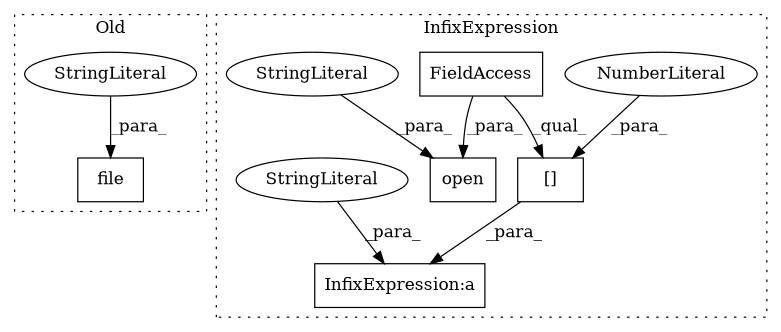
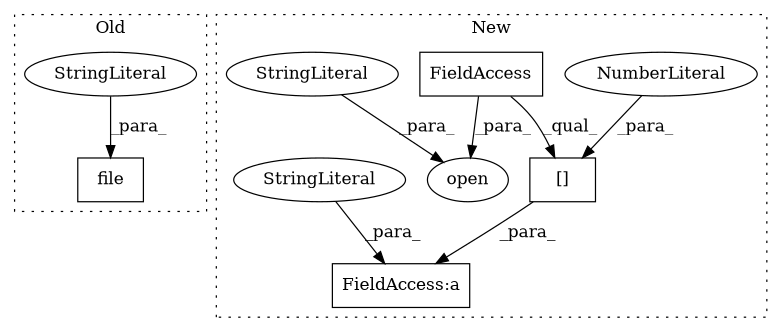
cluster "InfixExpression": label "InfixExpression" -> "New"
node "open": shape box -> ellipse
node "InfixExpression:a": label "InfixExpression:a" -> "FieldAccess:a"
